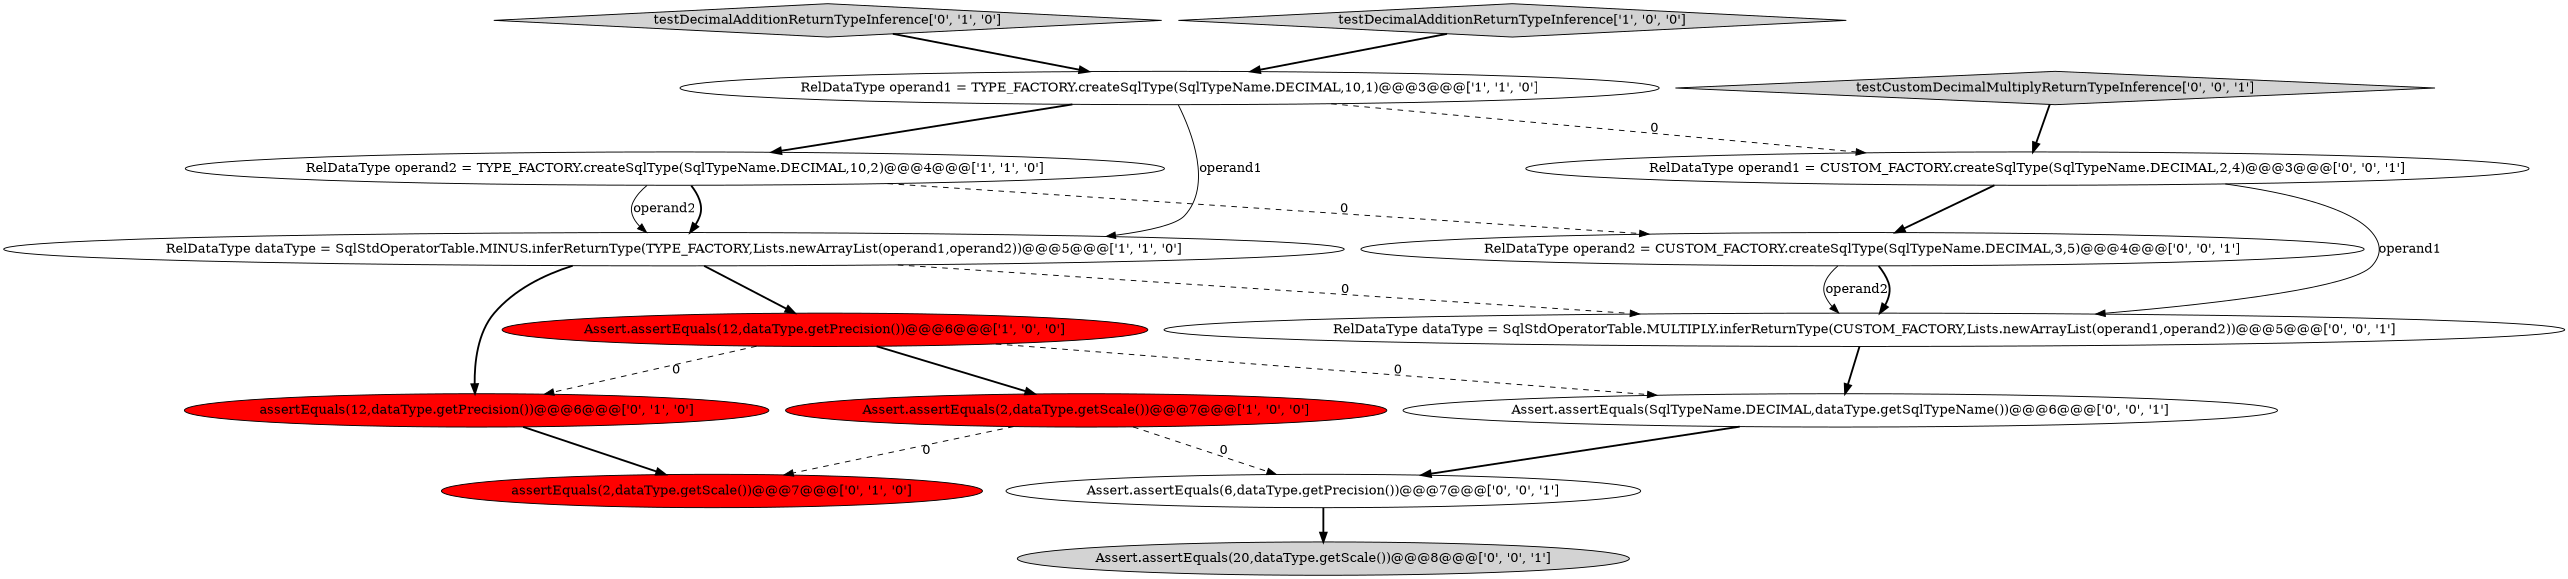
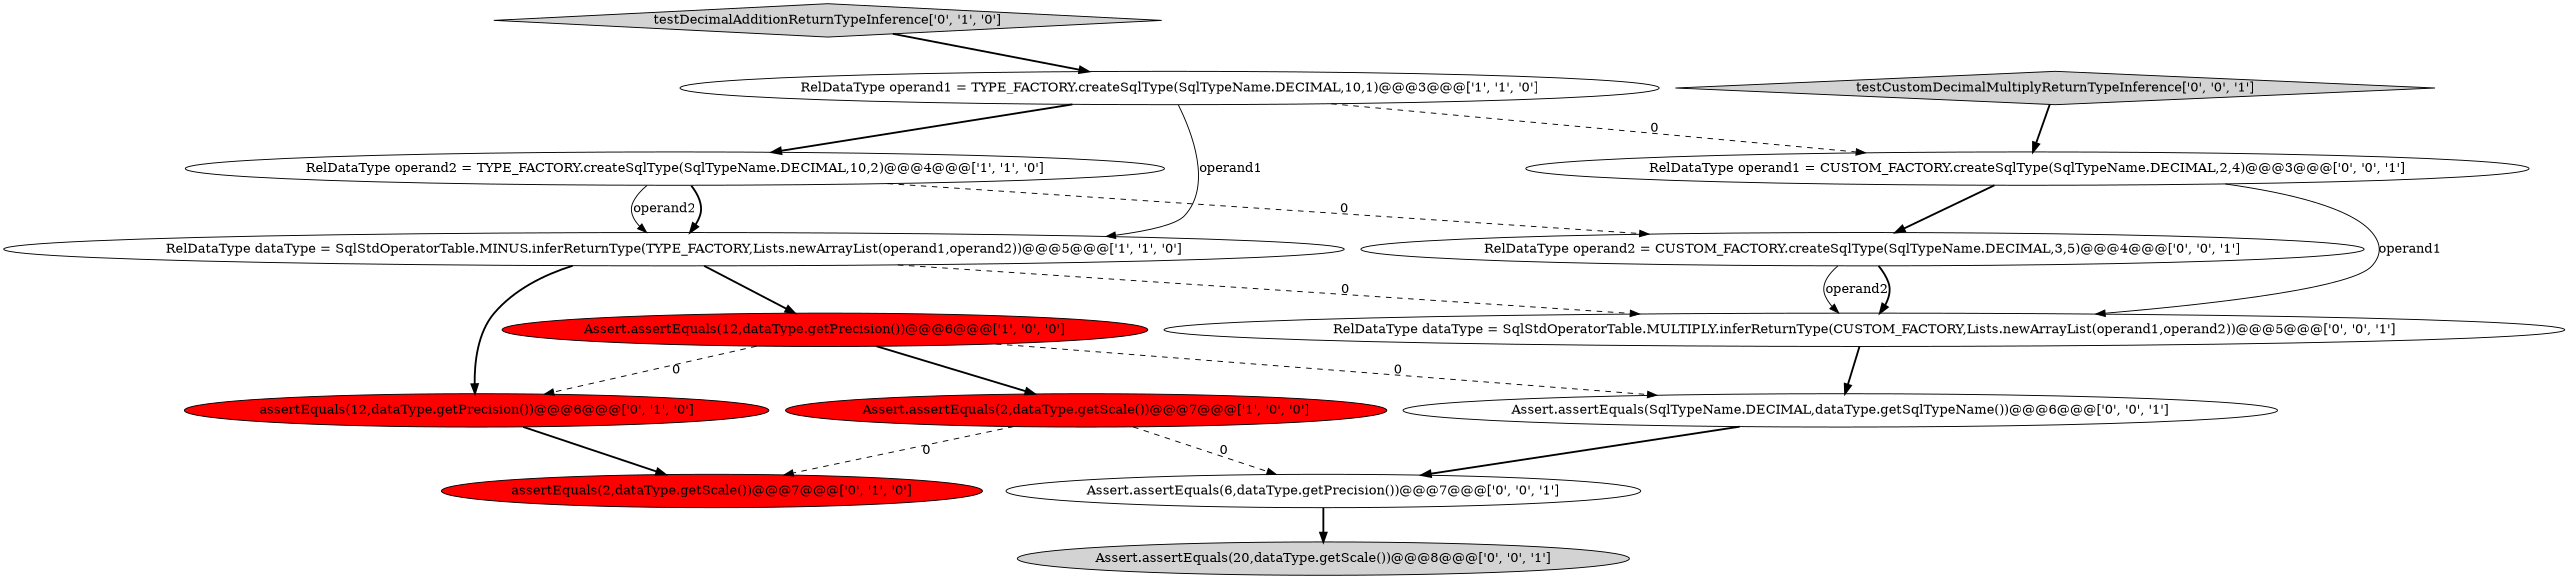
node "testDecimalAdditionReturnTypeInference['1', '0', '0']": removed
